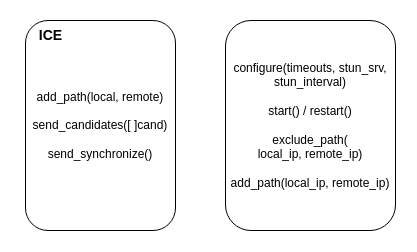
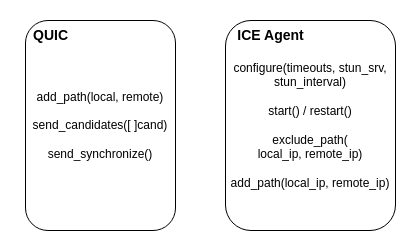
node "ICE": label "ICE" -> "QUIC"
node "ICE Agent": added
